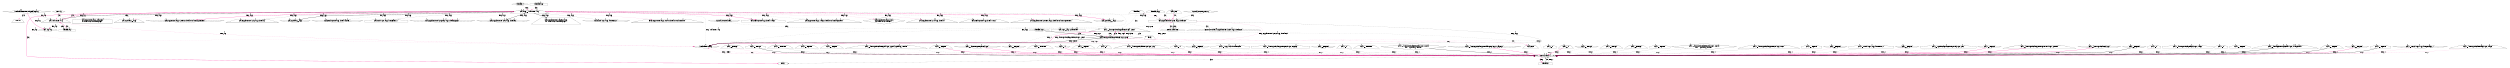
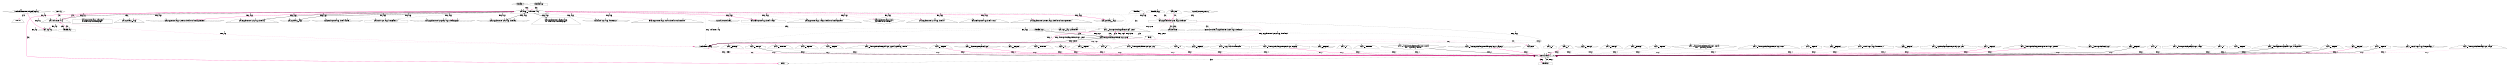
edge "(Call,*argp = (void __user *)arg)" -> "(Call,copy_from_user(&irq, argp, sizeof irq))": style dashed -> bold
node "(Return,sizeof mce)": label "(Return,sizeof mce)" -> "(Call,sizeof mce)"
edge "(Call,r = kvm_vcpu_ioctl_x86_setup_mce(vcpu, mcg_cap))" -> "(Return,return r;)": style dotted -> bold
edge "(Call,r = kvm_vcpu_ioctl_nmi(vcpu))" -> "(Return,return r;)": style bold -> dotted
